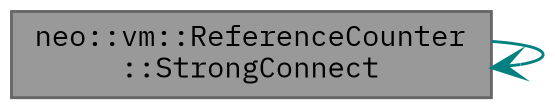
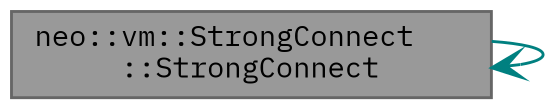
node "neo::vm::ReferenceCounter ::StrongConnect": label "neo::vm::ReferenceCounter ::StrongConnect" -> "neo::vm::StrongConnect ::StrongConnect"
